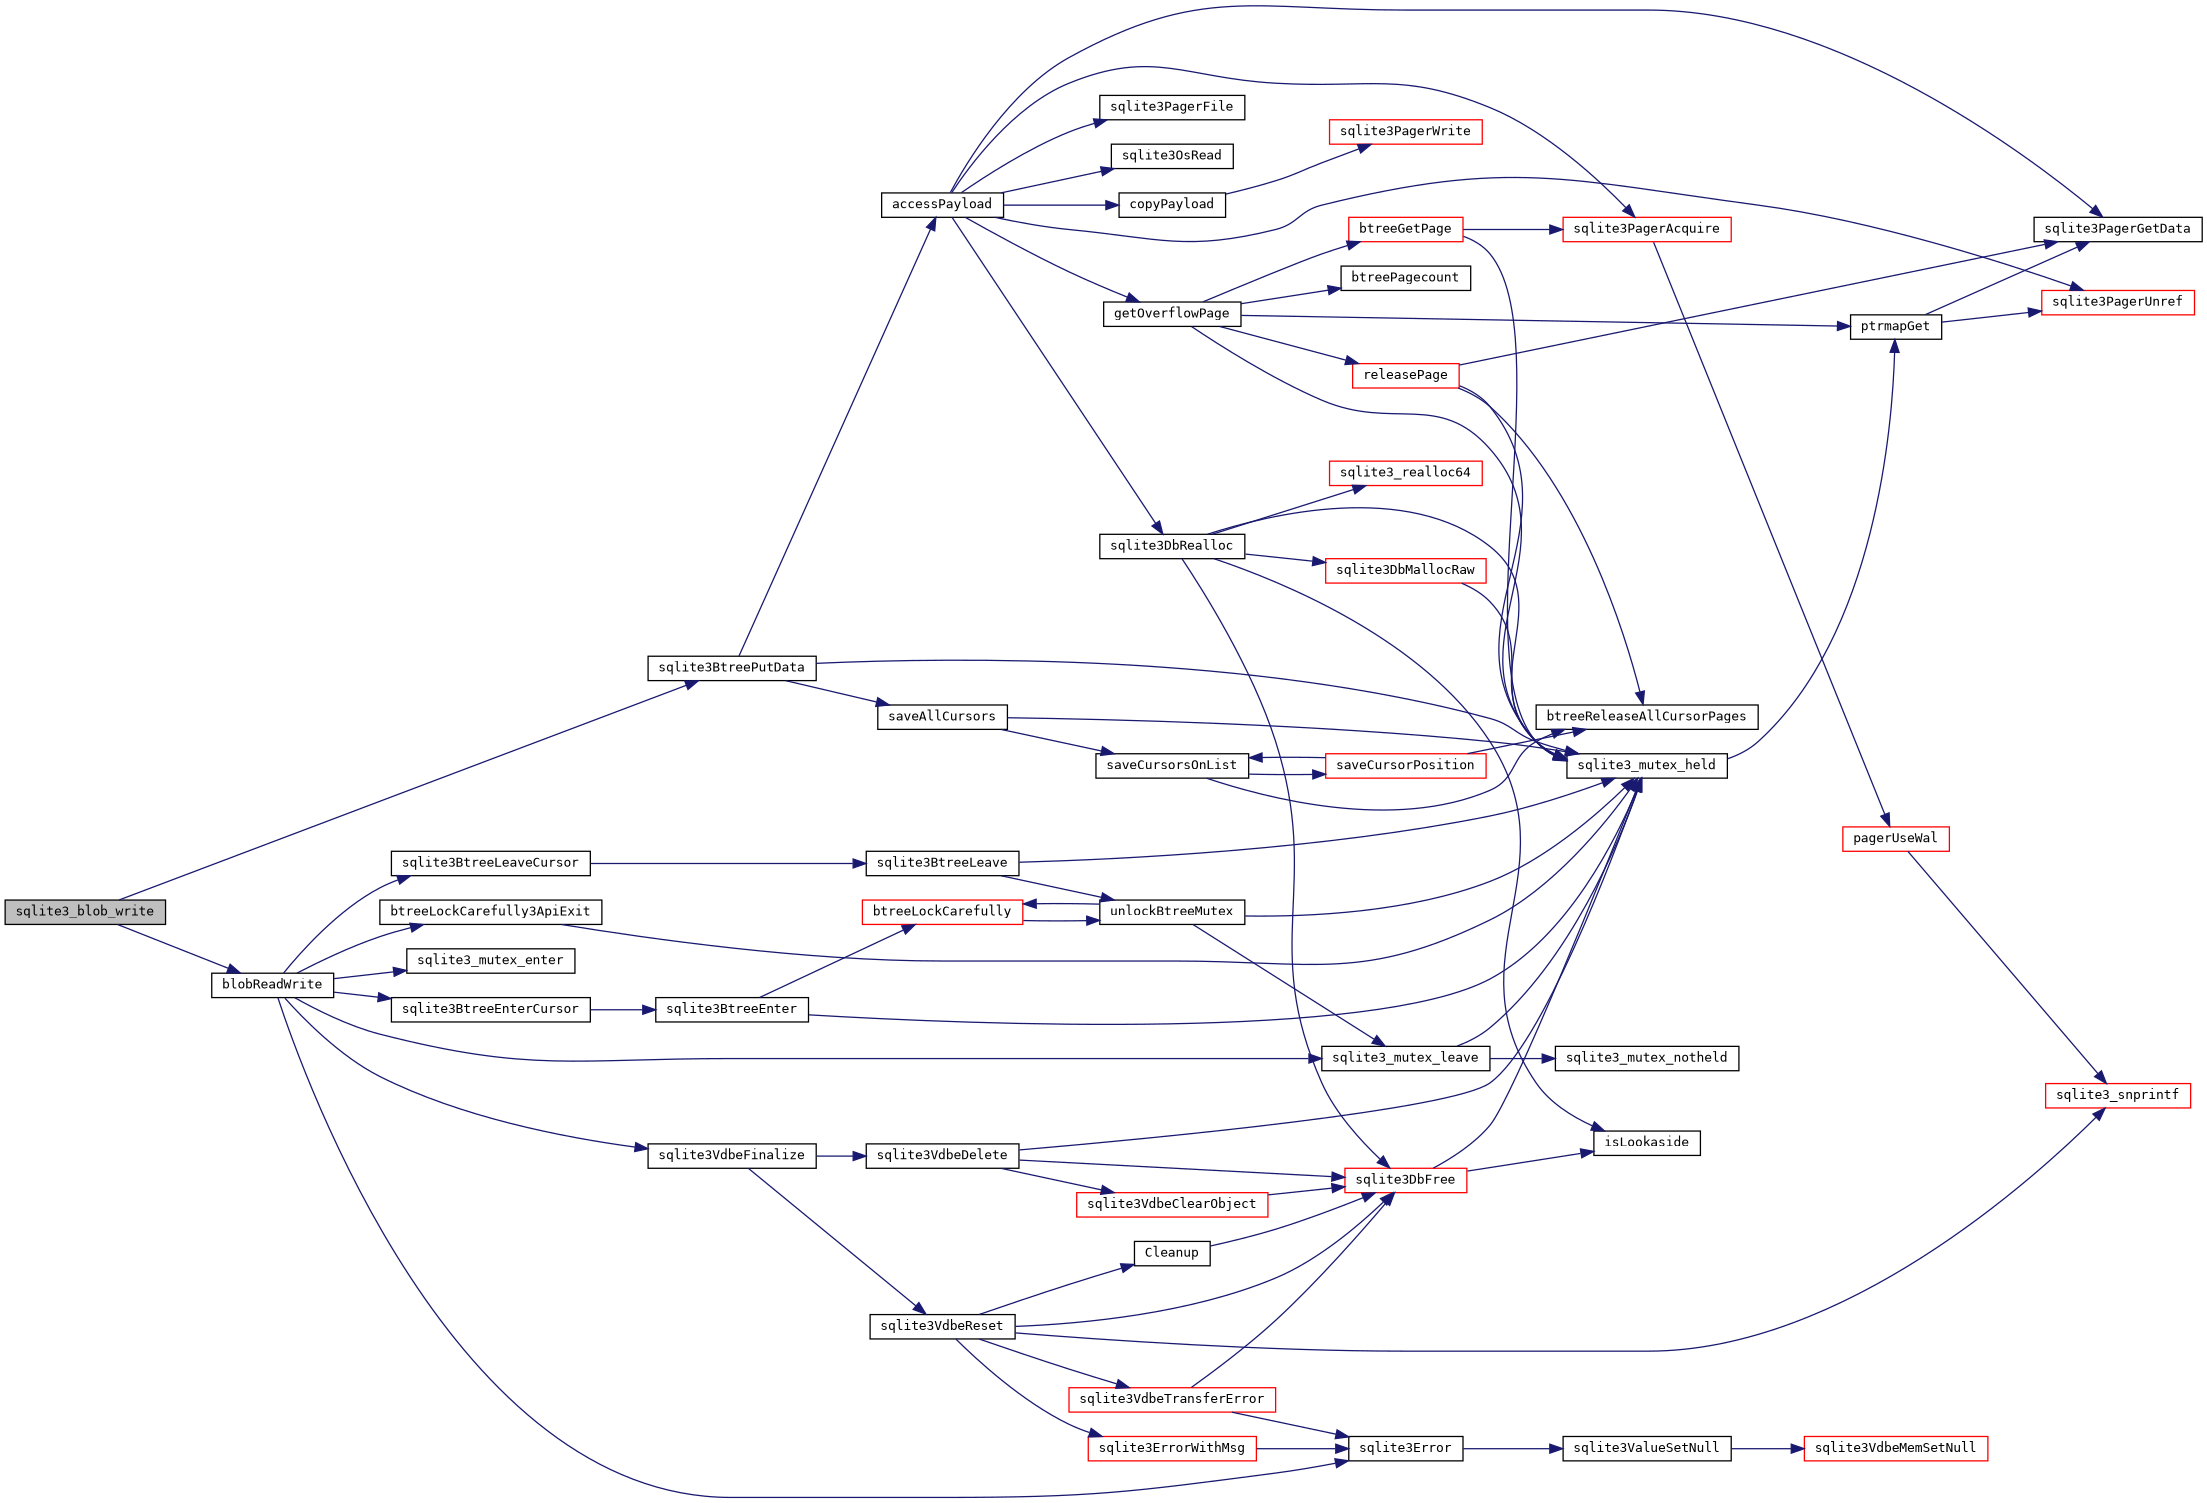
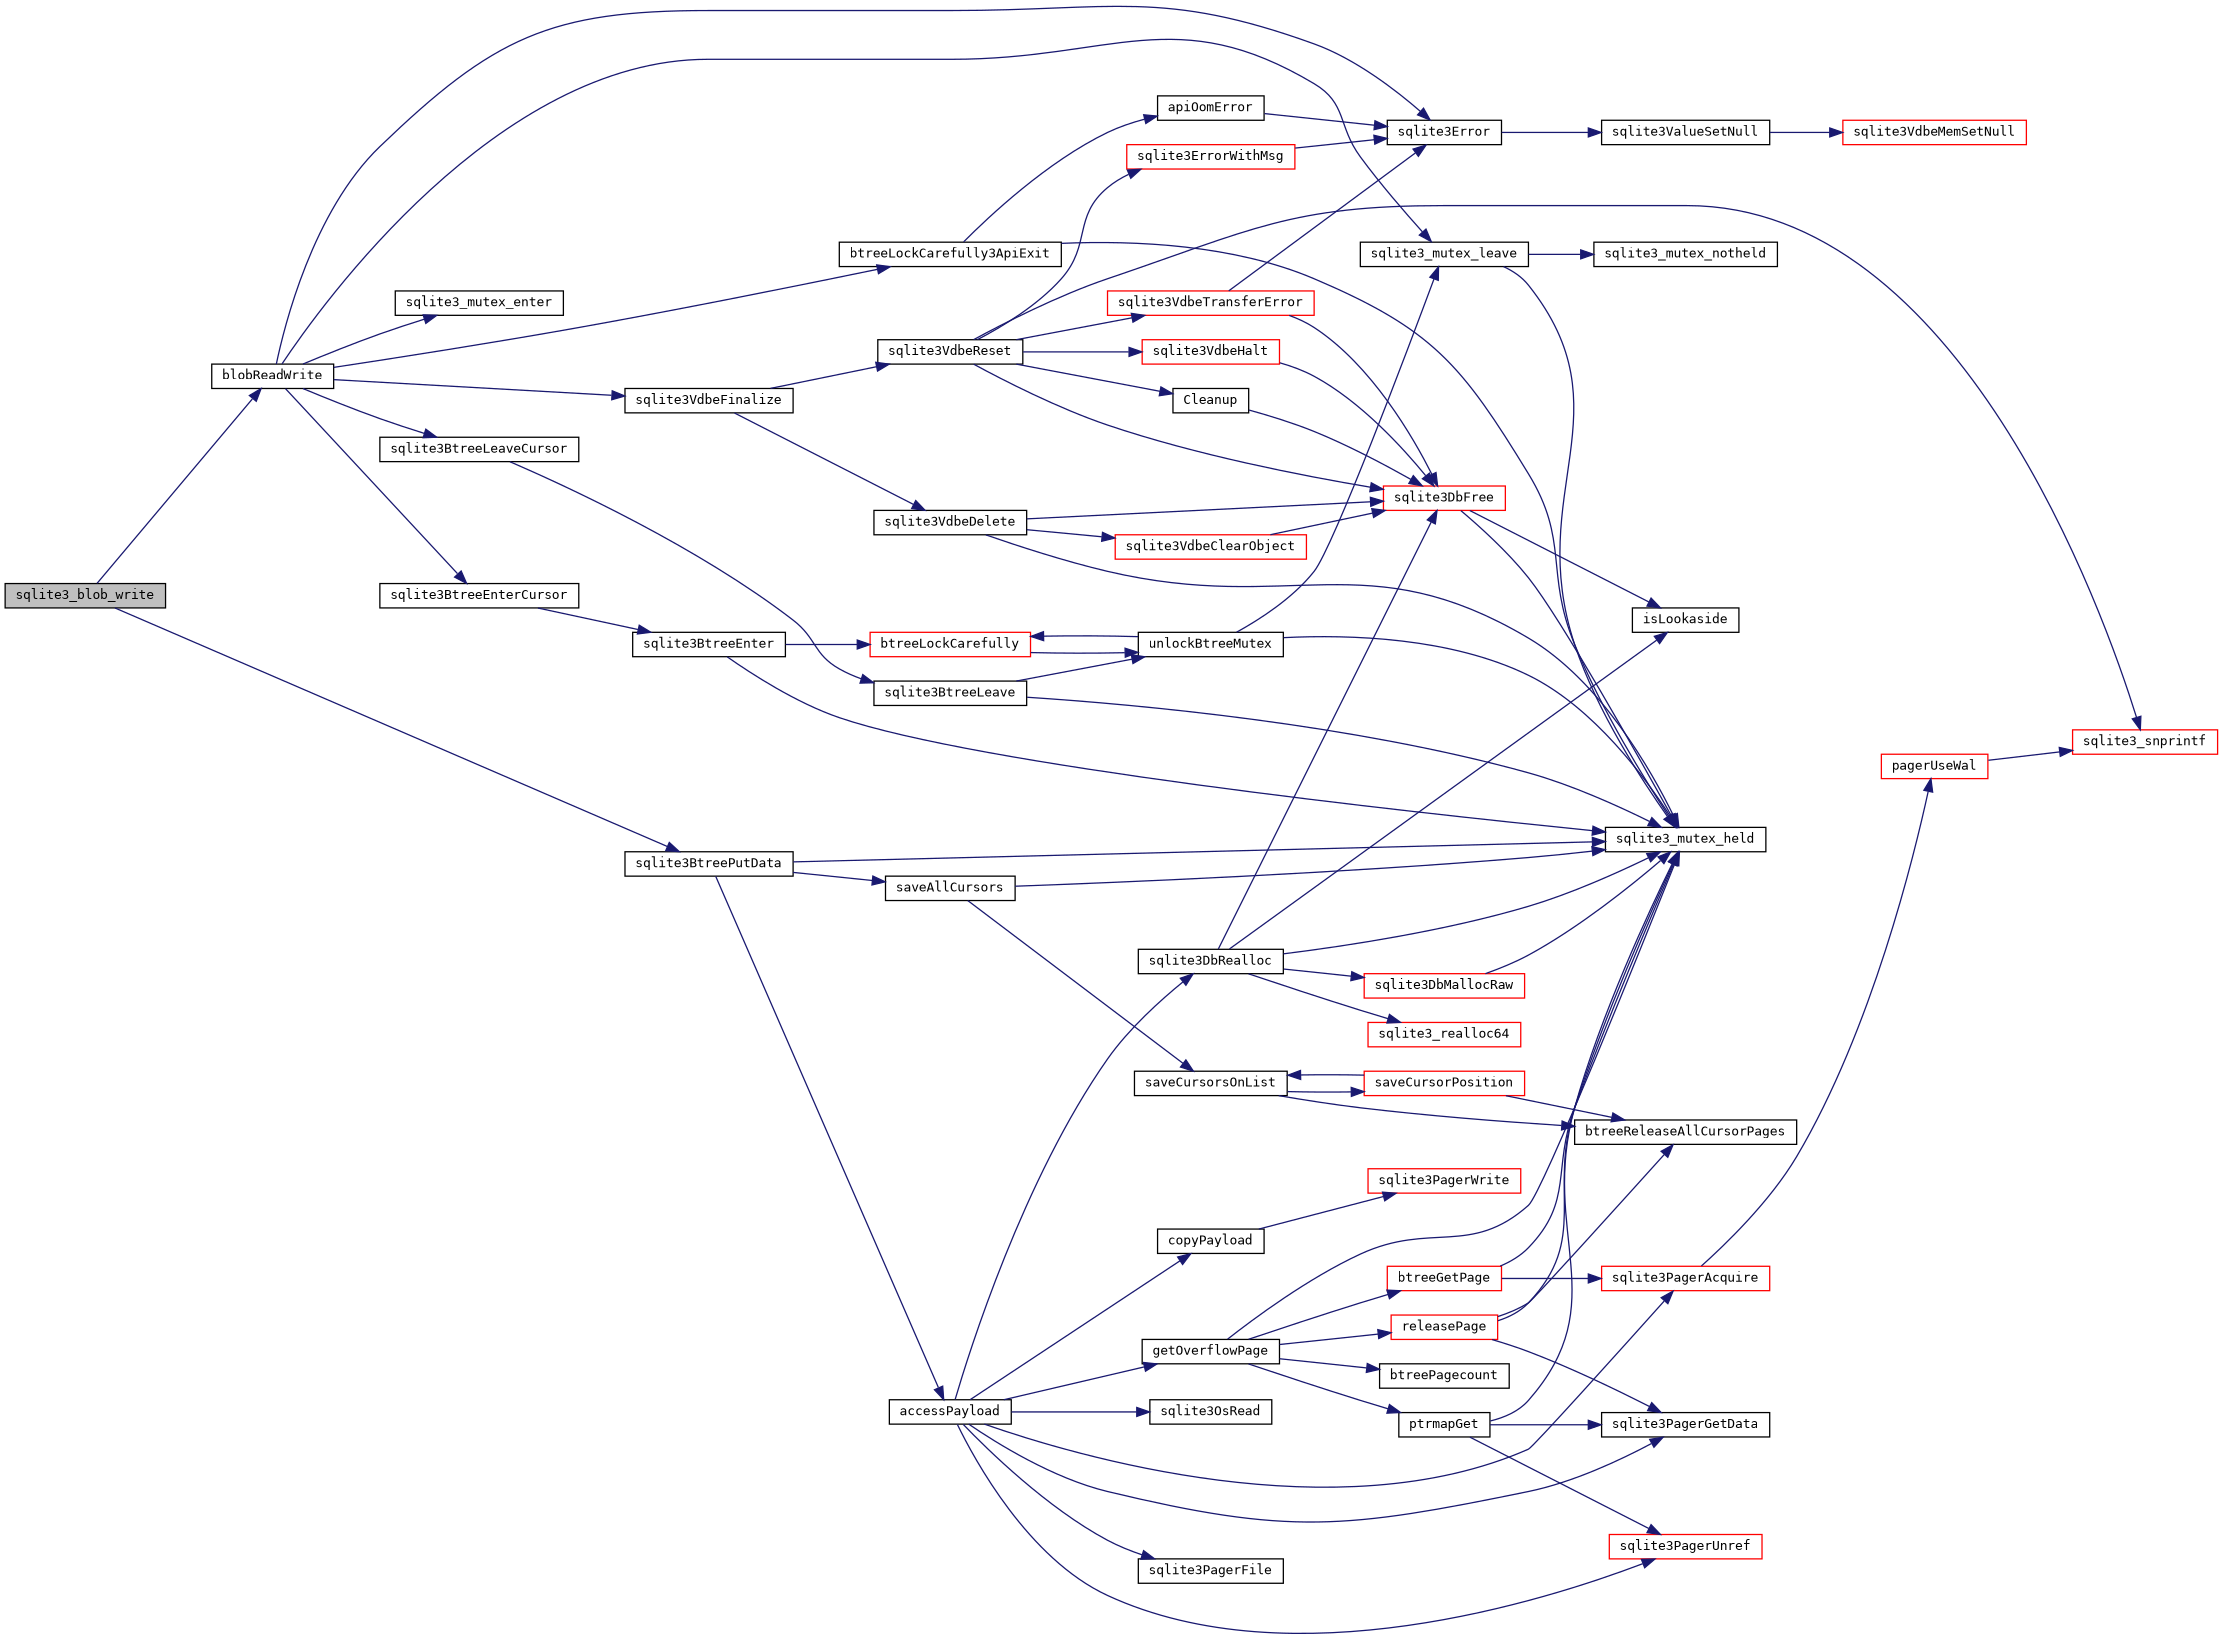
node "apiOomError": added
node "sqlite3VdbeHalt": added
edge "sqlite3_mutex_held" -> "ptrmapGet": reversed
